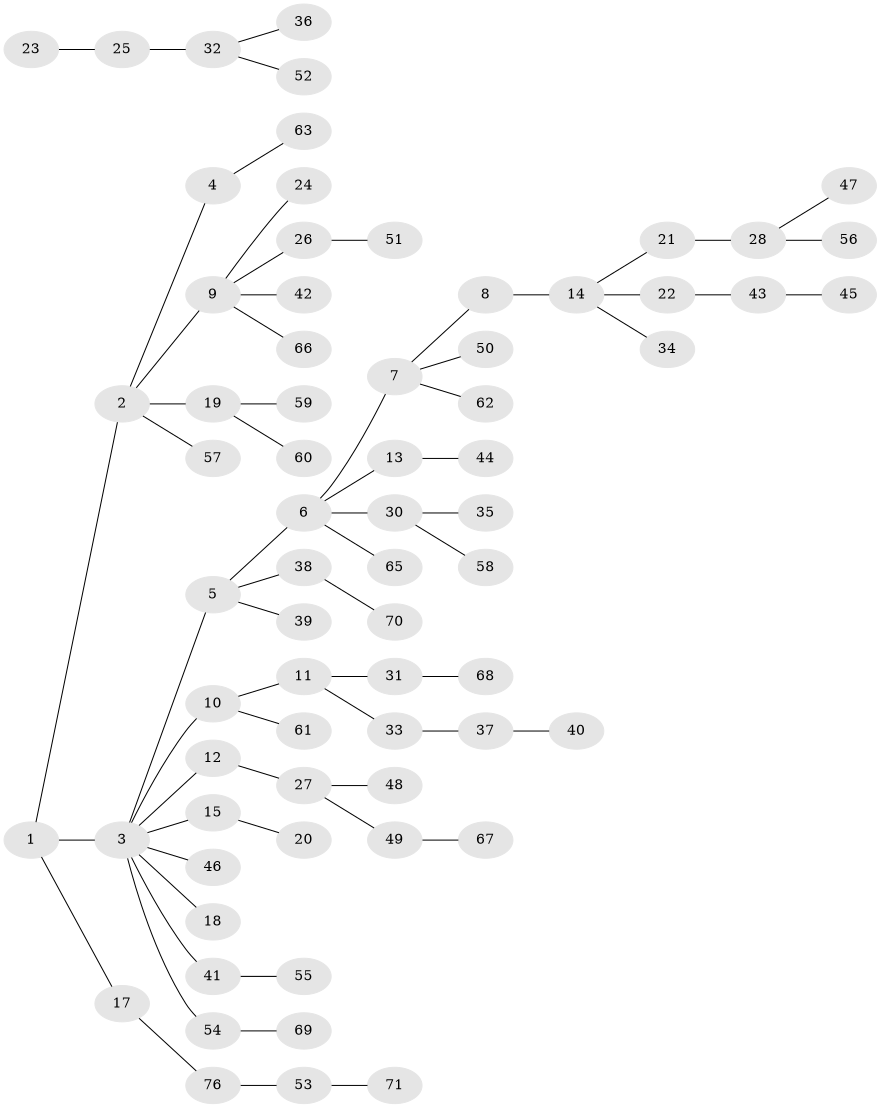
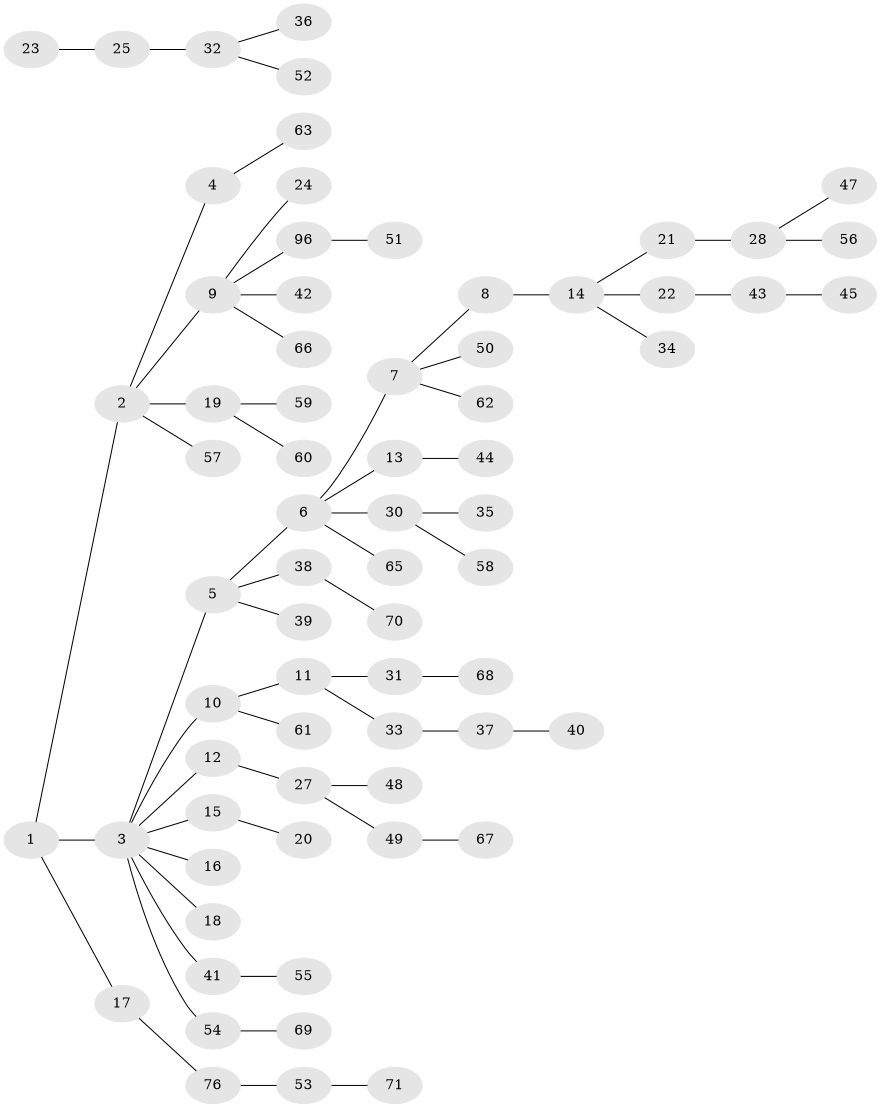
node "26": label "26" -> "96"
node "46": label "46" -> "16"
